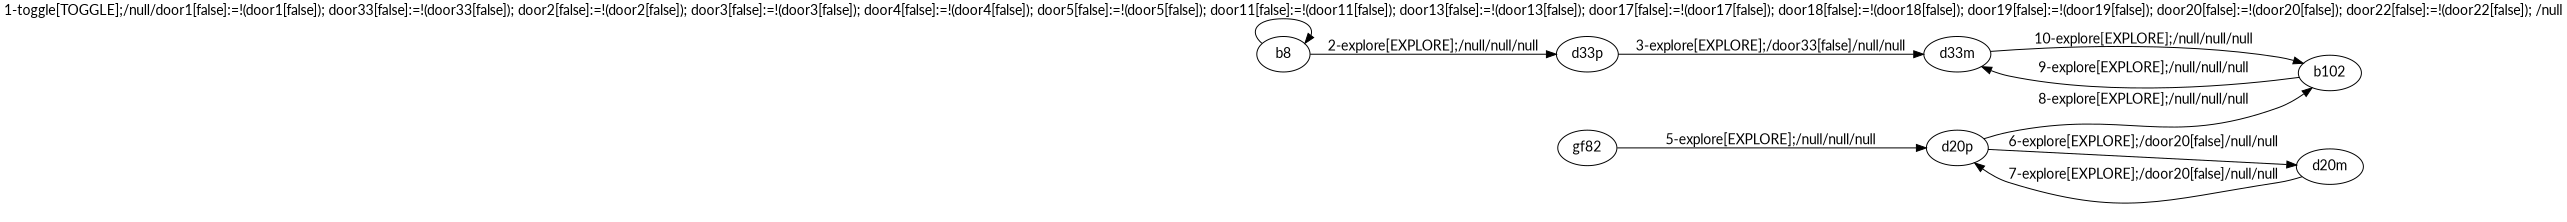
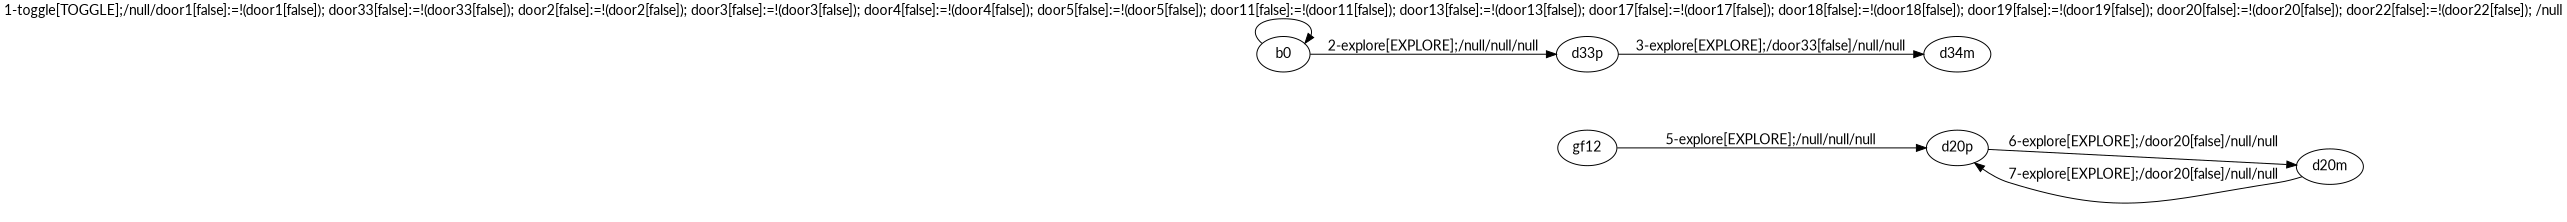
node "b8": label "b8" -> "b0"
node "d33m": label "d33m" -> "d34m"
node "b102": removed
node "gf82": label "gf82" -> "gf12"
